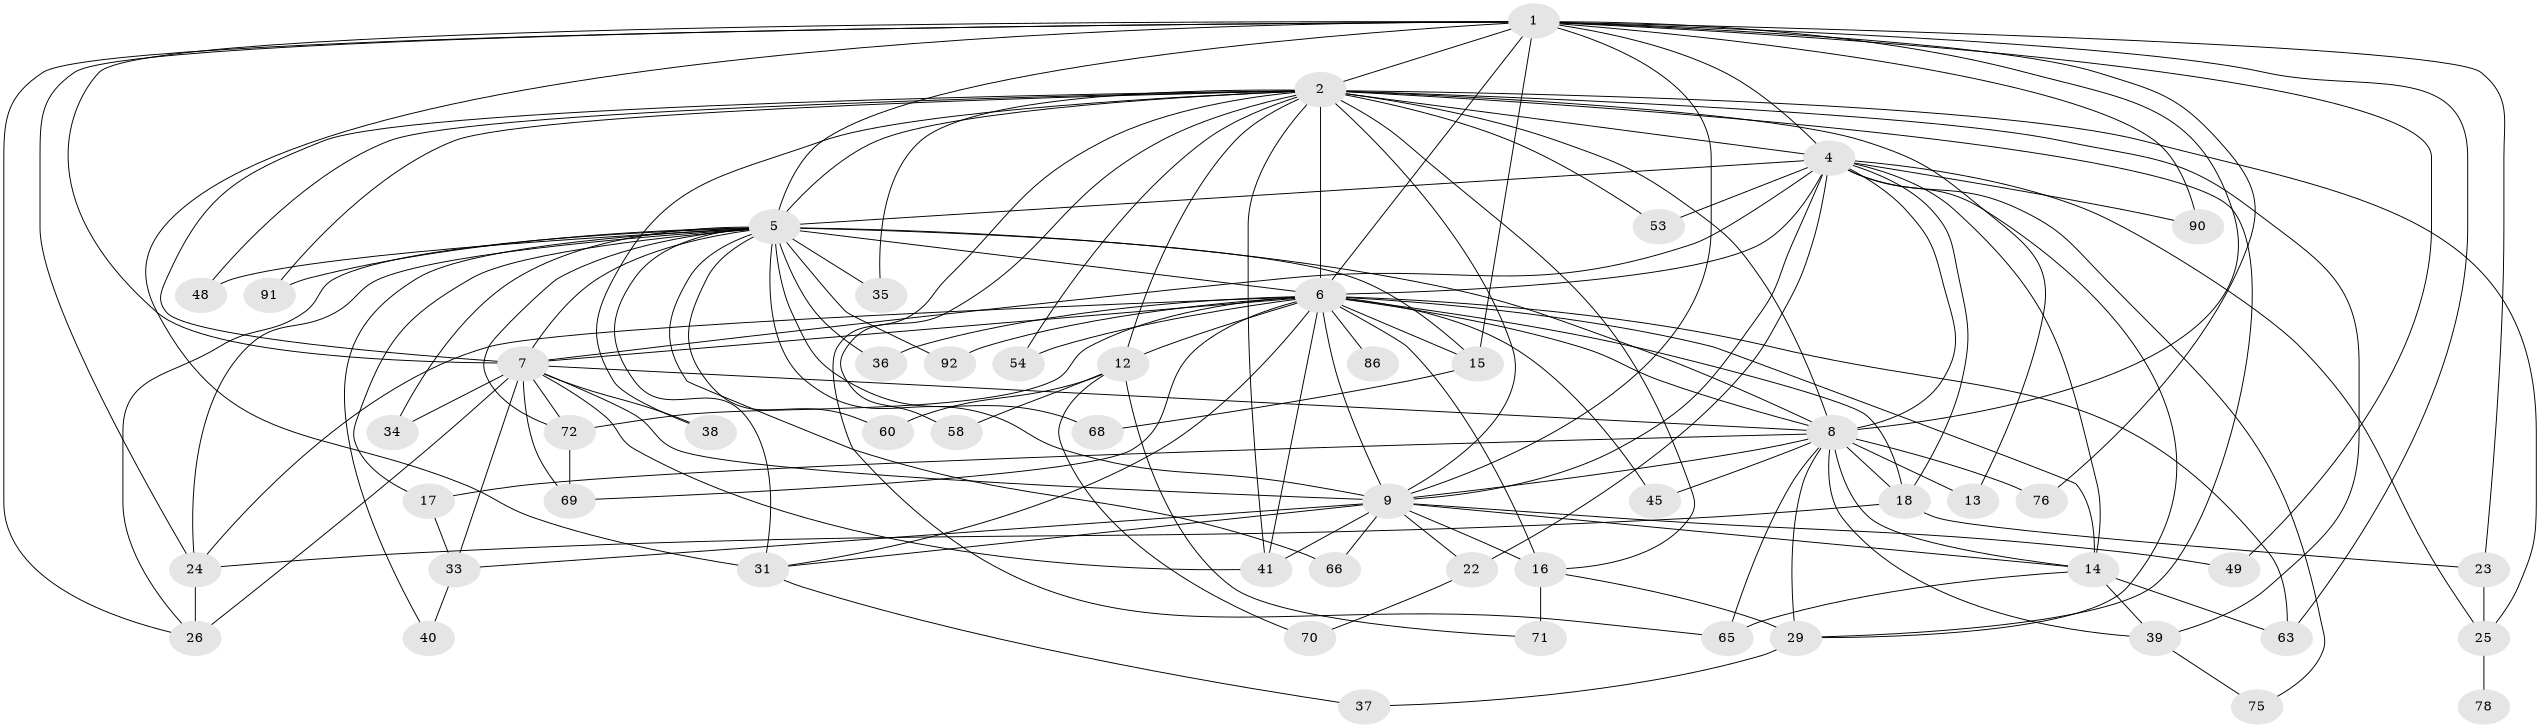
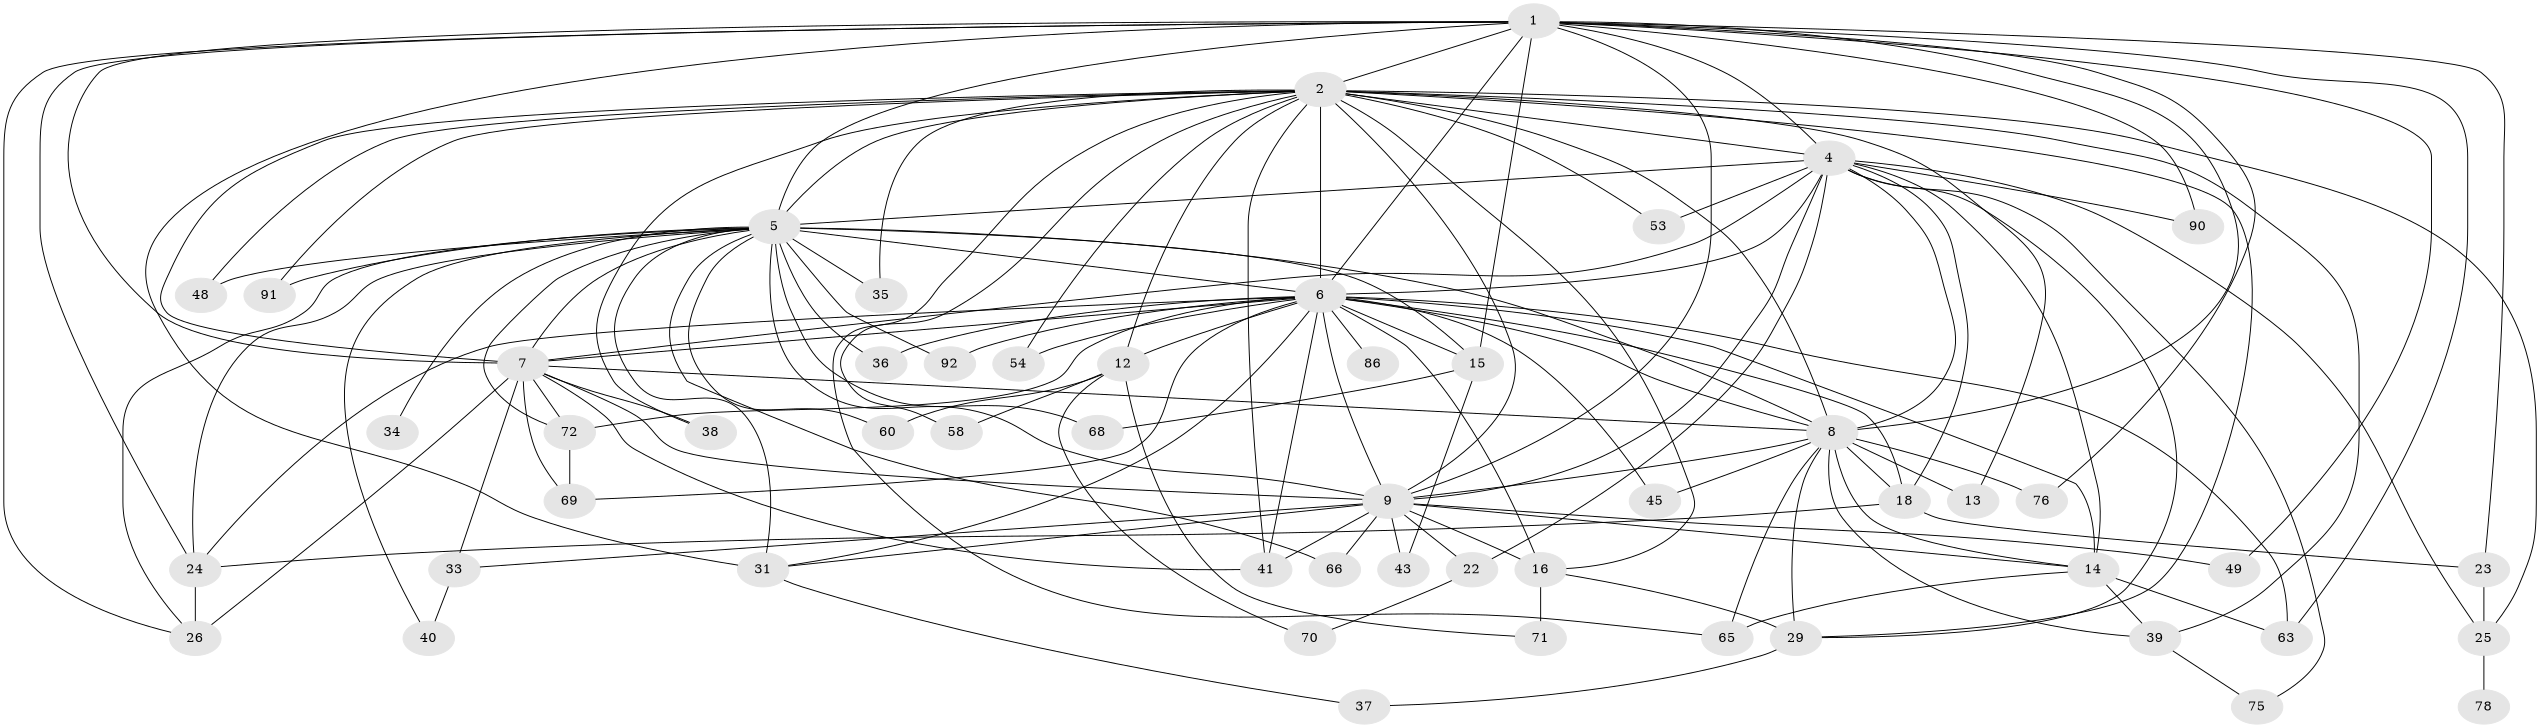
edge "7" -- "34": removed
node "17": removed
node "43": added
